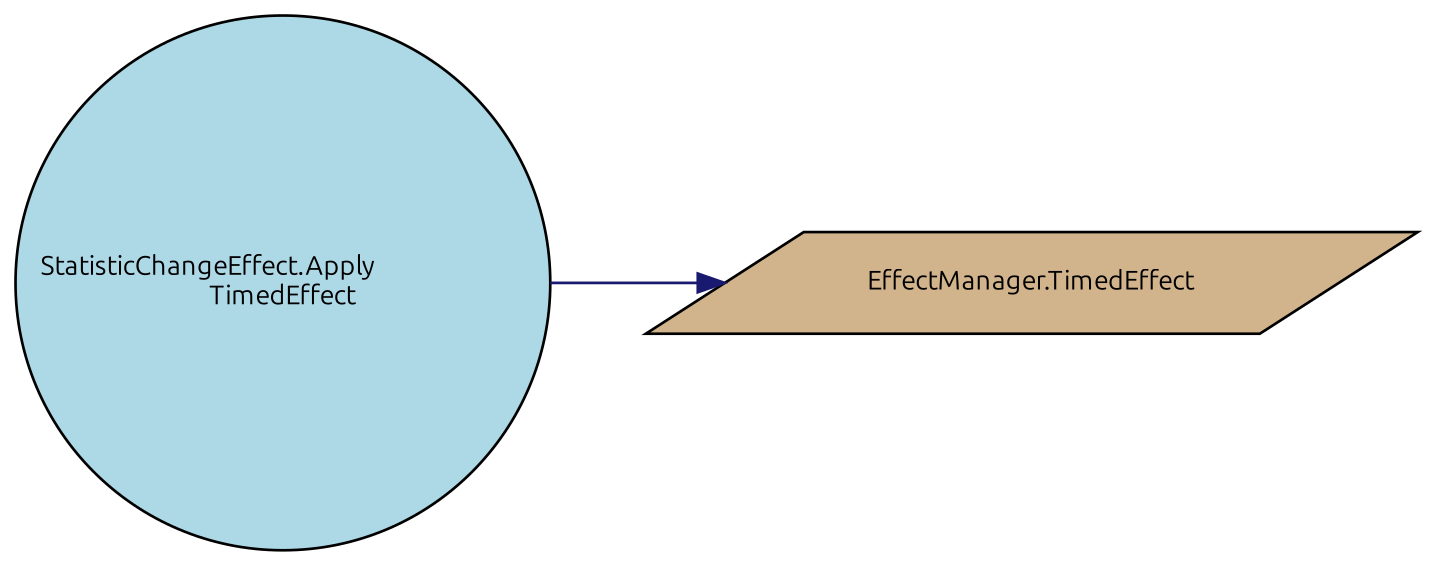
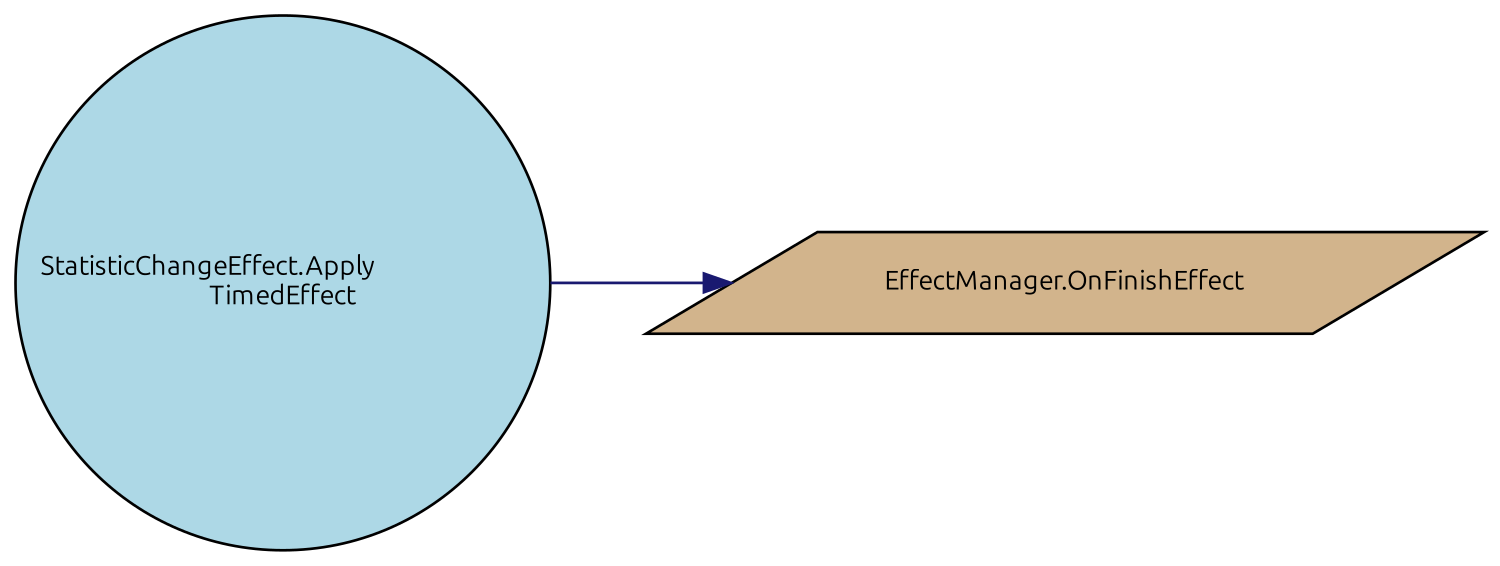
node "EffectManager.TimedEffect": label "EffectManager.TimedEffect" -> "EffectManager.OnFinishEffect"
